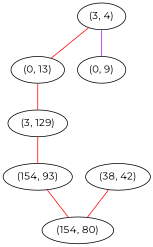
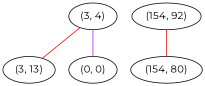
node "(0, 13)": label "(0, 13)" -> "(3, 13)"
node "(0, 9)": label "(0, 9)" -> "(0, 0)"
node "(3, 129)": removed
node "(154, 93)": label "(154, 93)" -> "(154, 92)"
node "(38, 42)": removed
